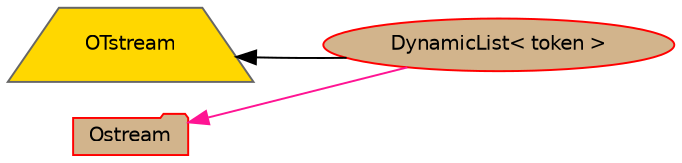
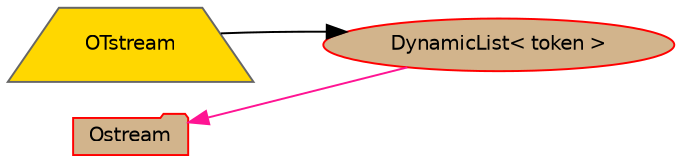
edge "DynamicList< token >" -> "OTstream": reversed
